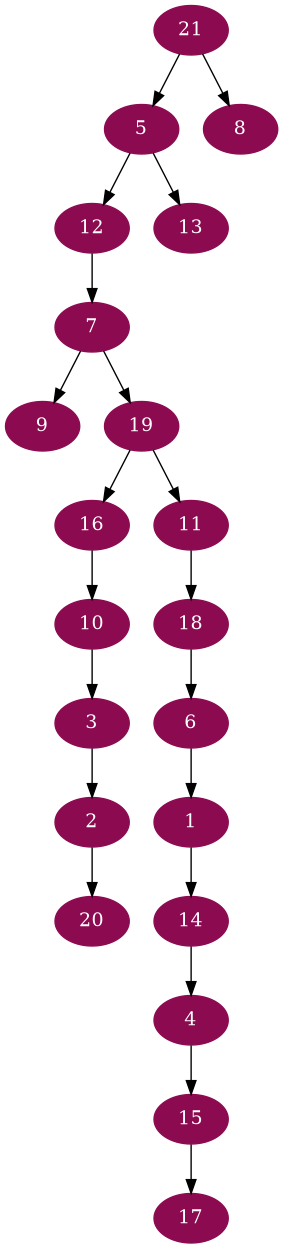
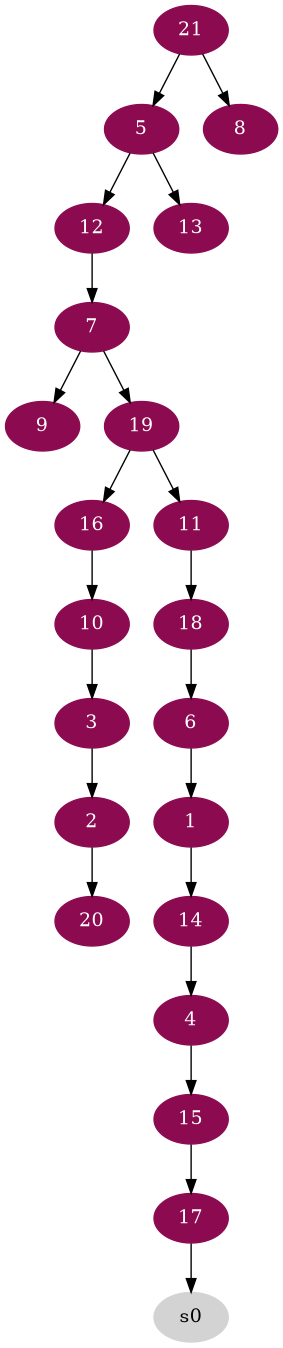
node "s0": added
